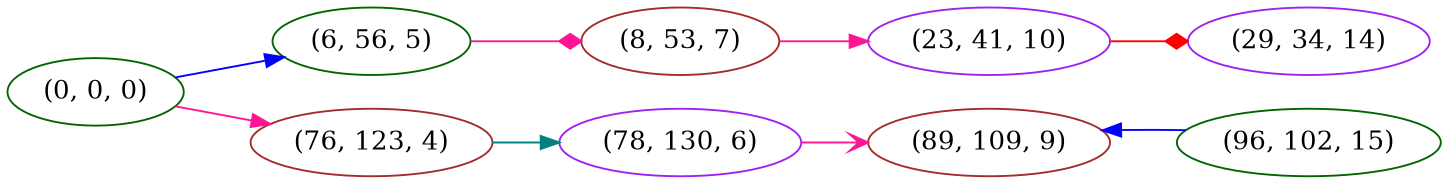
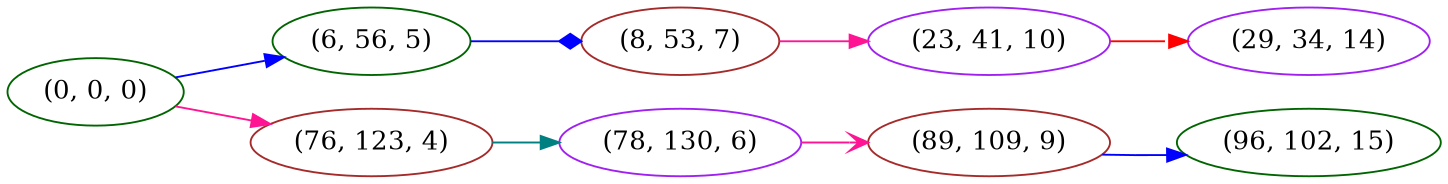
edge "(6, 56, 5)" -> "(8, 53, 7)": color deeppink -> blue
edge "(23, 41, 10)" -> "(29, 34, 14)": arrowhead diamond -> normal
edge "(96, 102, 15)" -> "(89, 109, 9)": reversed
